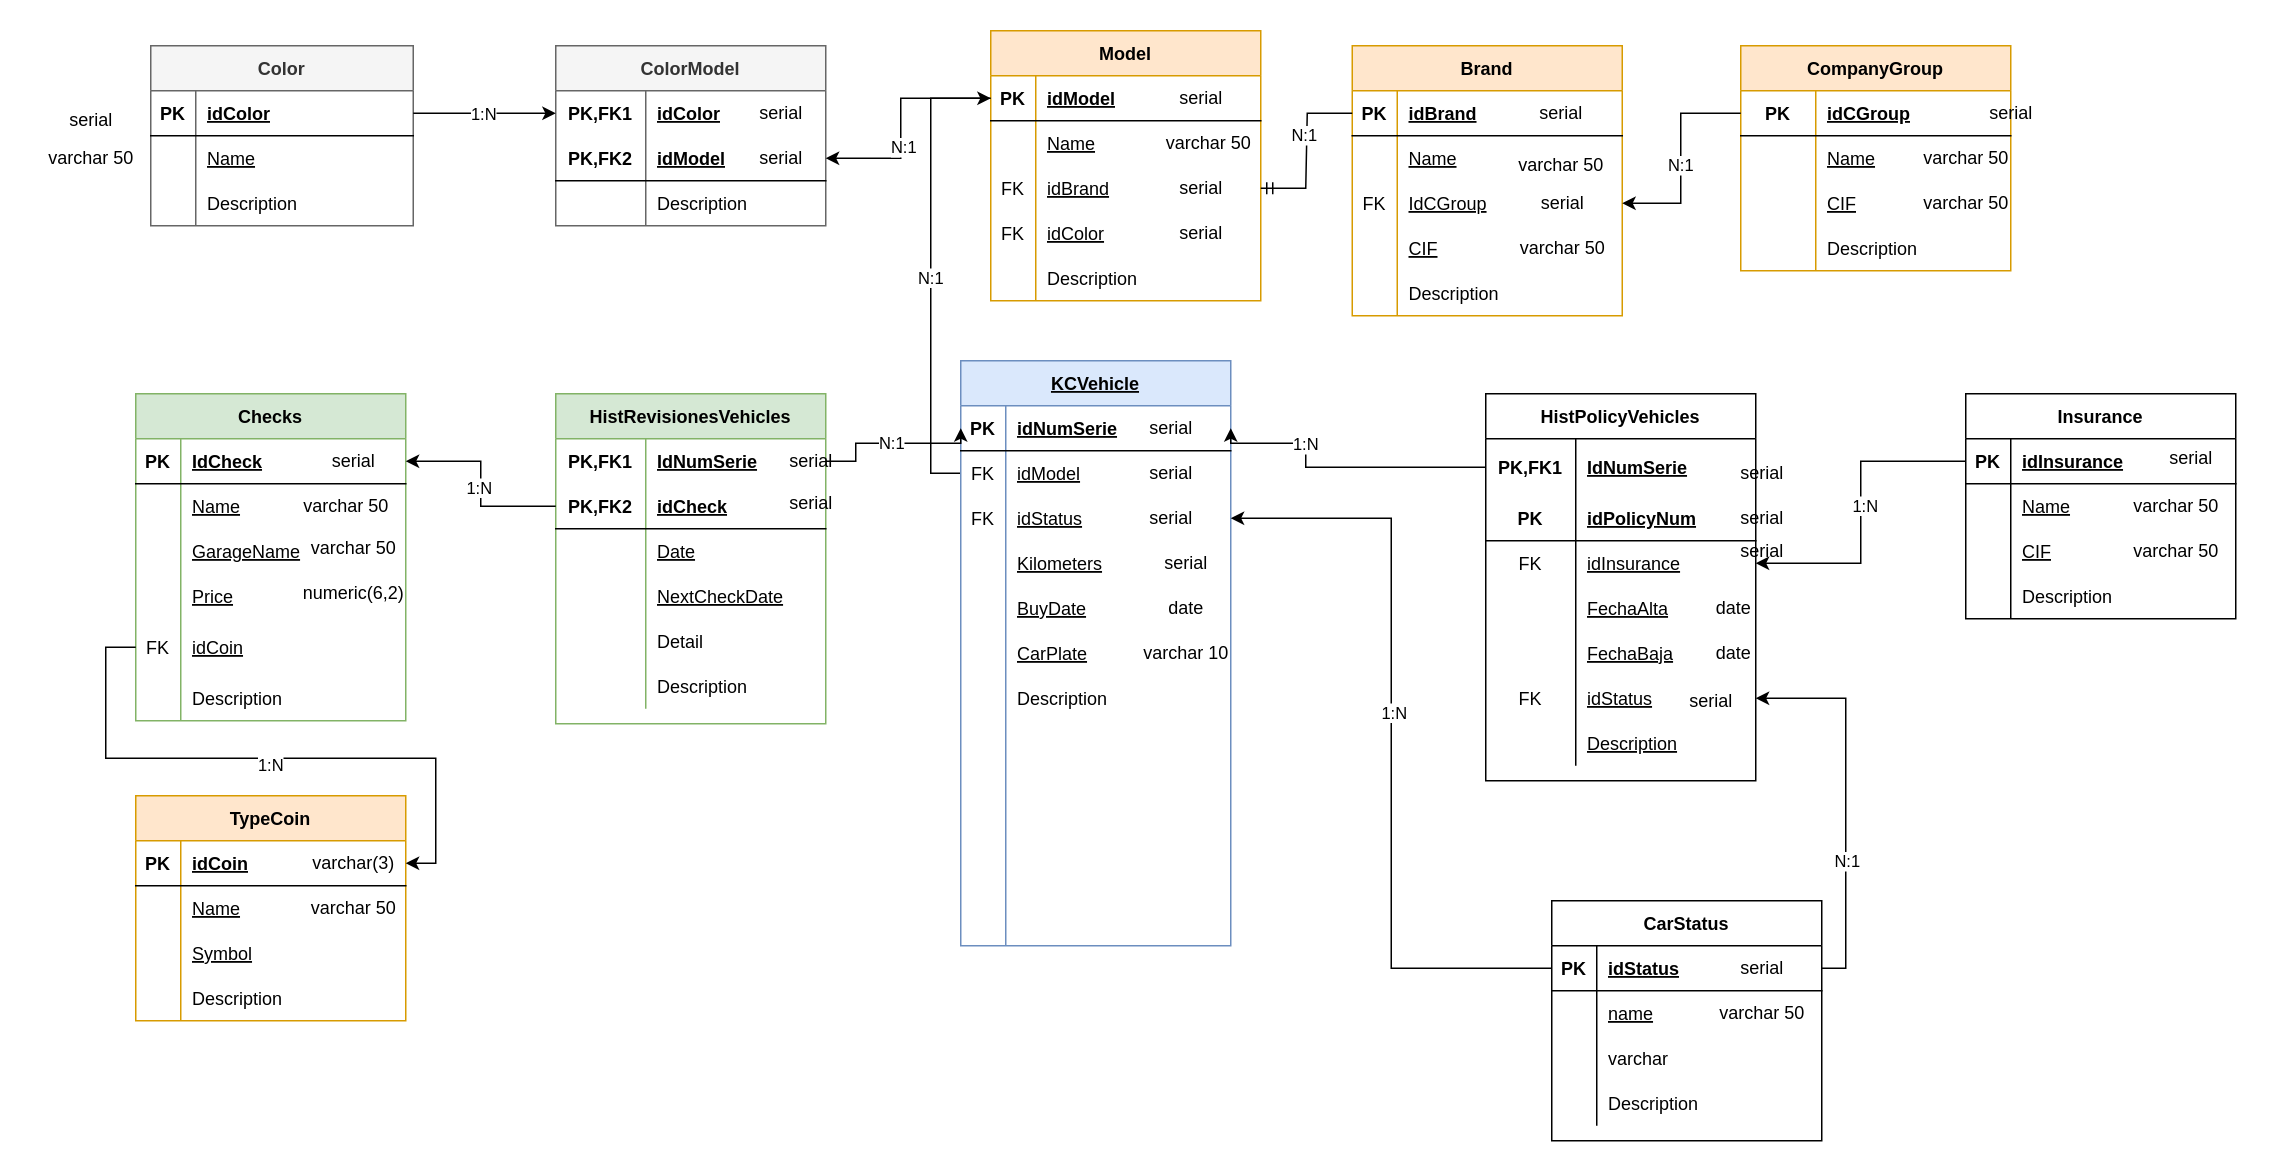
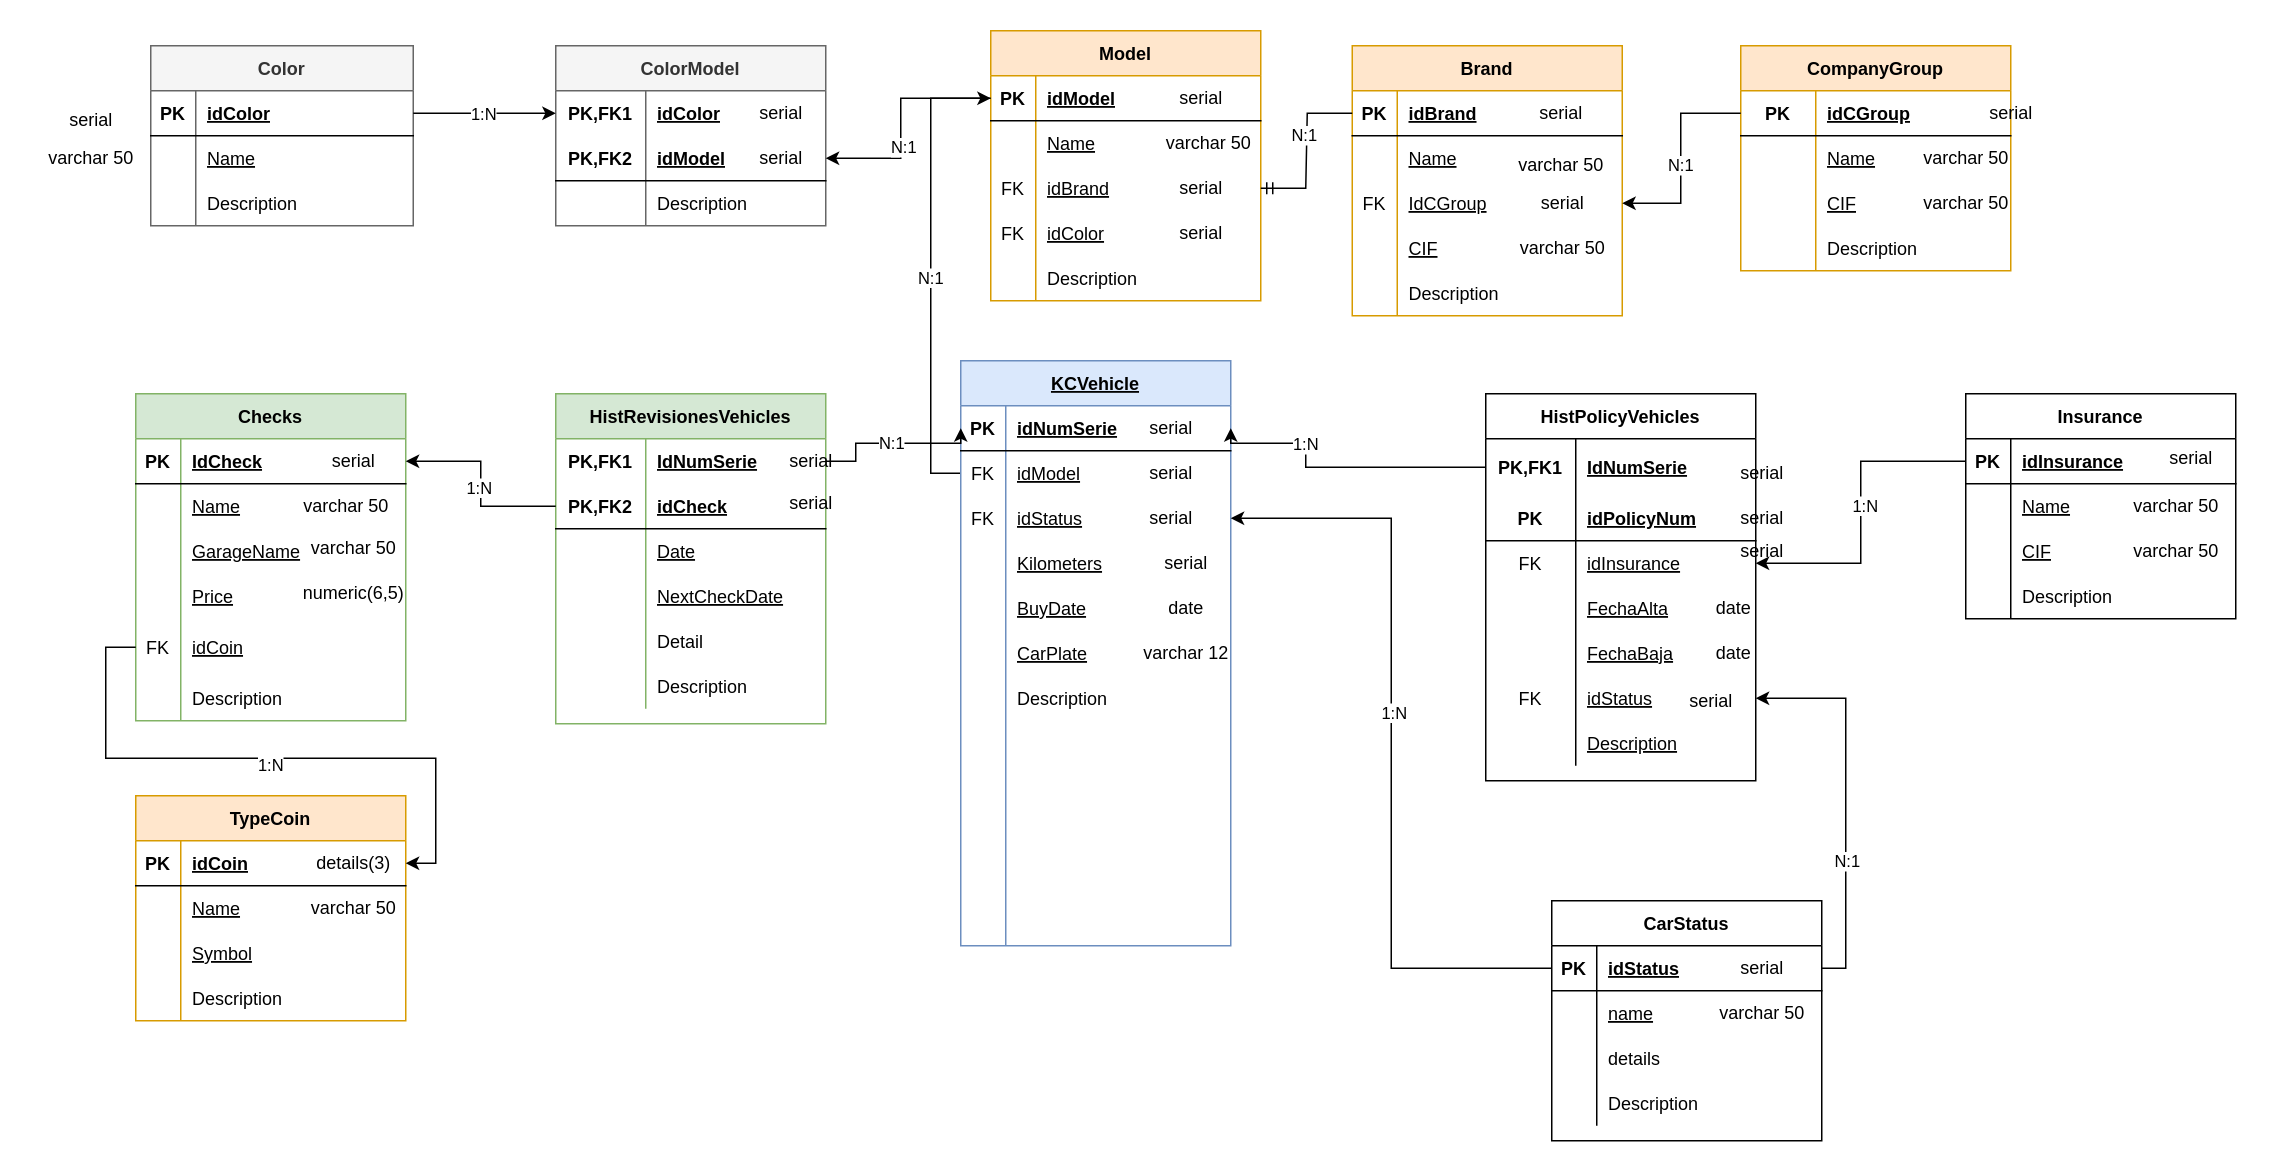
node "numeric(6,2)": label "numeric(6,2)" -> "numeric(6,5)"
node "varchar 10": label "varchar 10" -> "varchar 12"
node "varchar(3)": label "varchar(3)" -> "details(3)"
node "varchar": label "varchar" -> "details"
